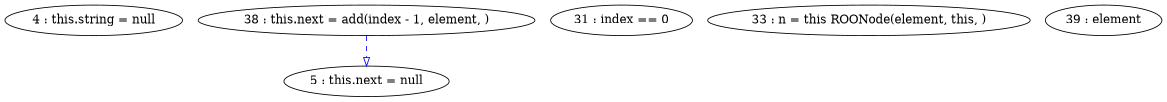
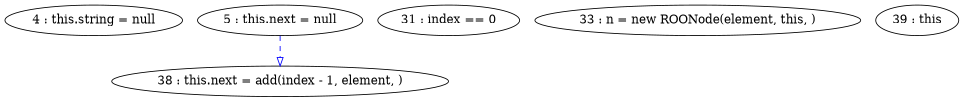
node "33 : n = this ROONode(element, this, )": label "33 : n = this ROONode(element, this, )" -> "33 : n = new ROONode(element, this, )"
node "39 : element": label "39 : element" -> "39 : this"
edge "38 : this.next = add(index - 1, element, )" -> "5 : this.next = null": reversed
